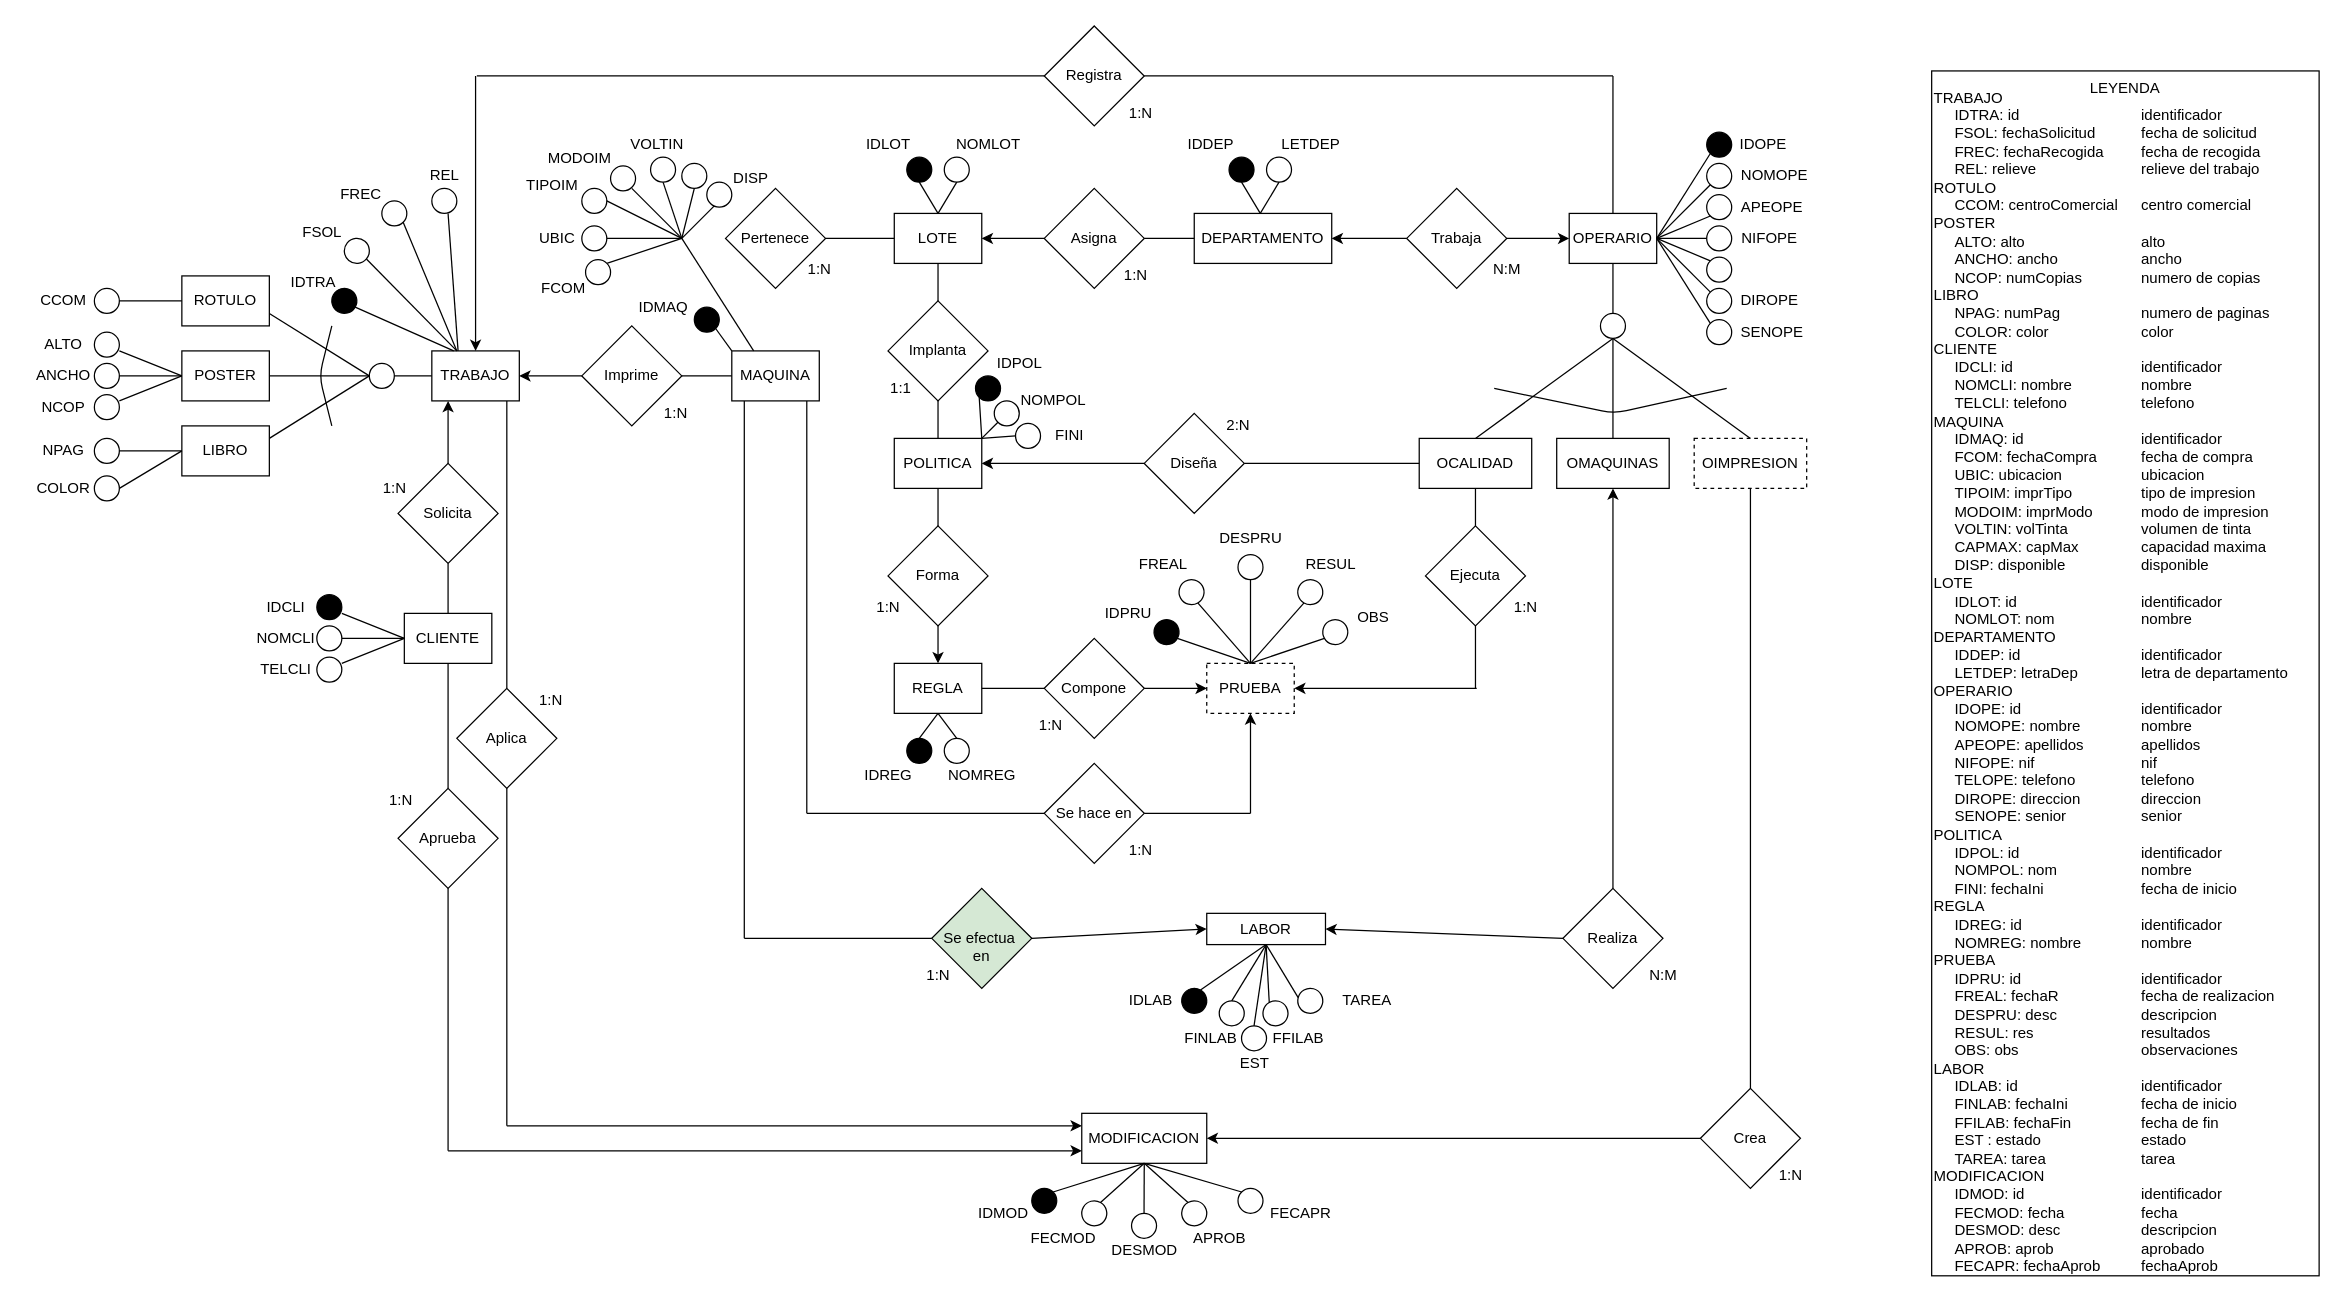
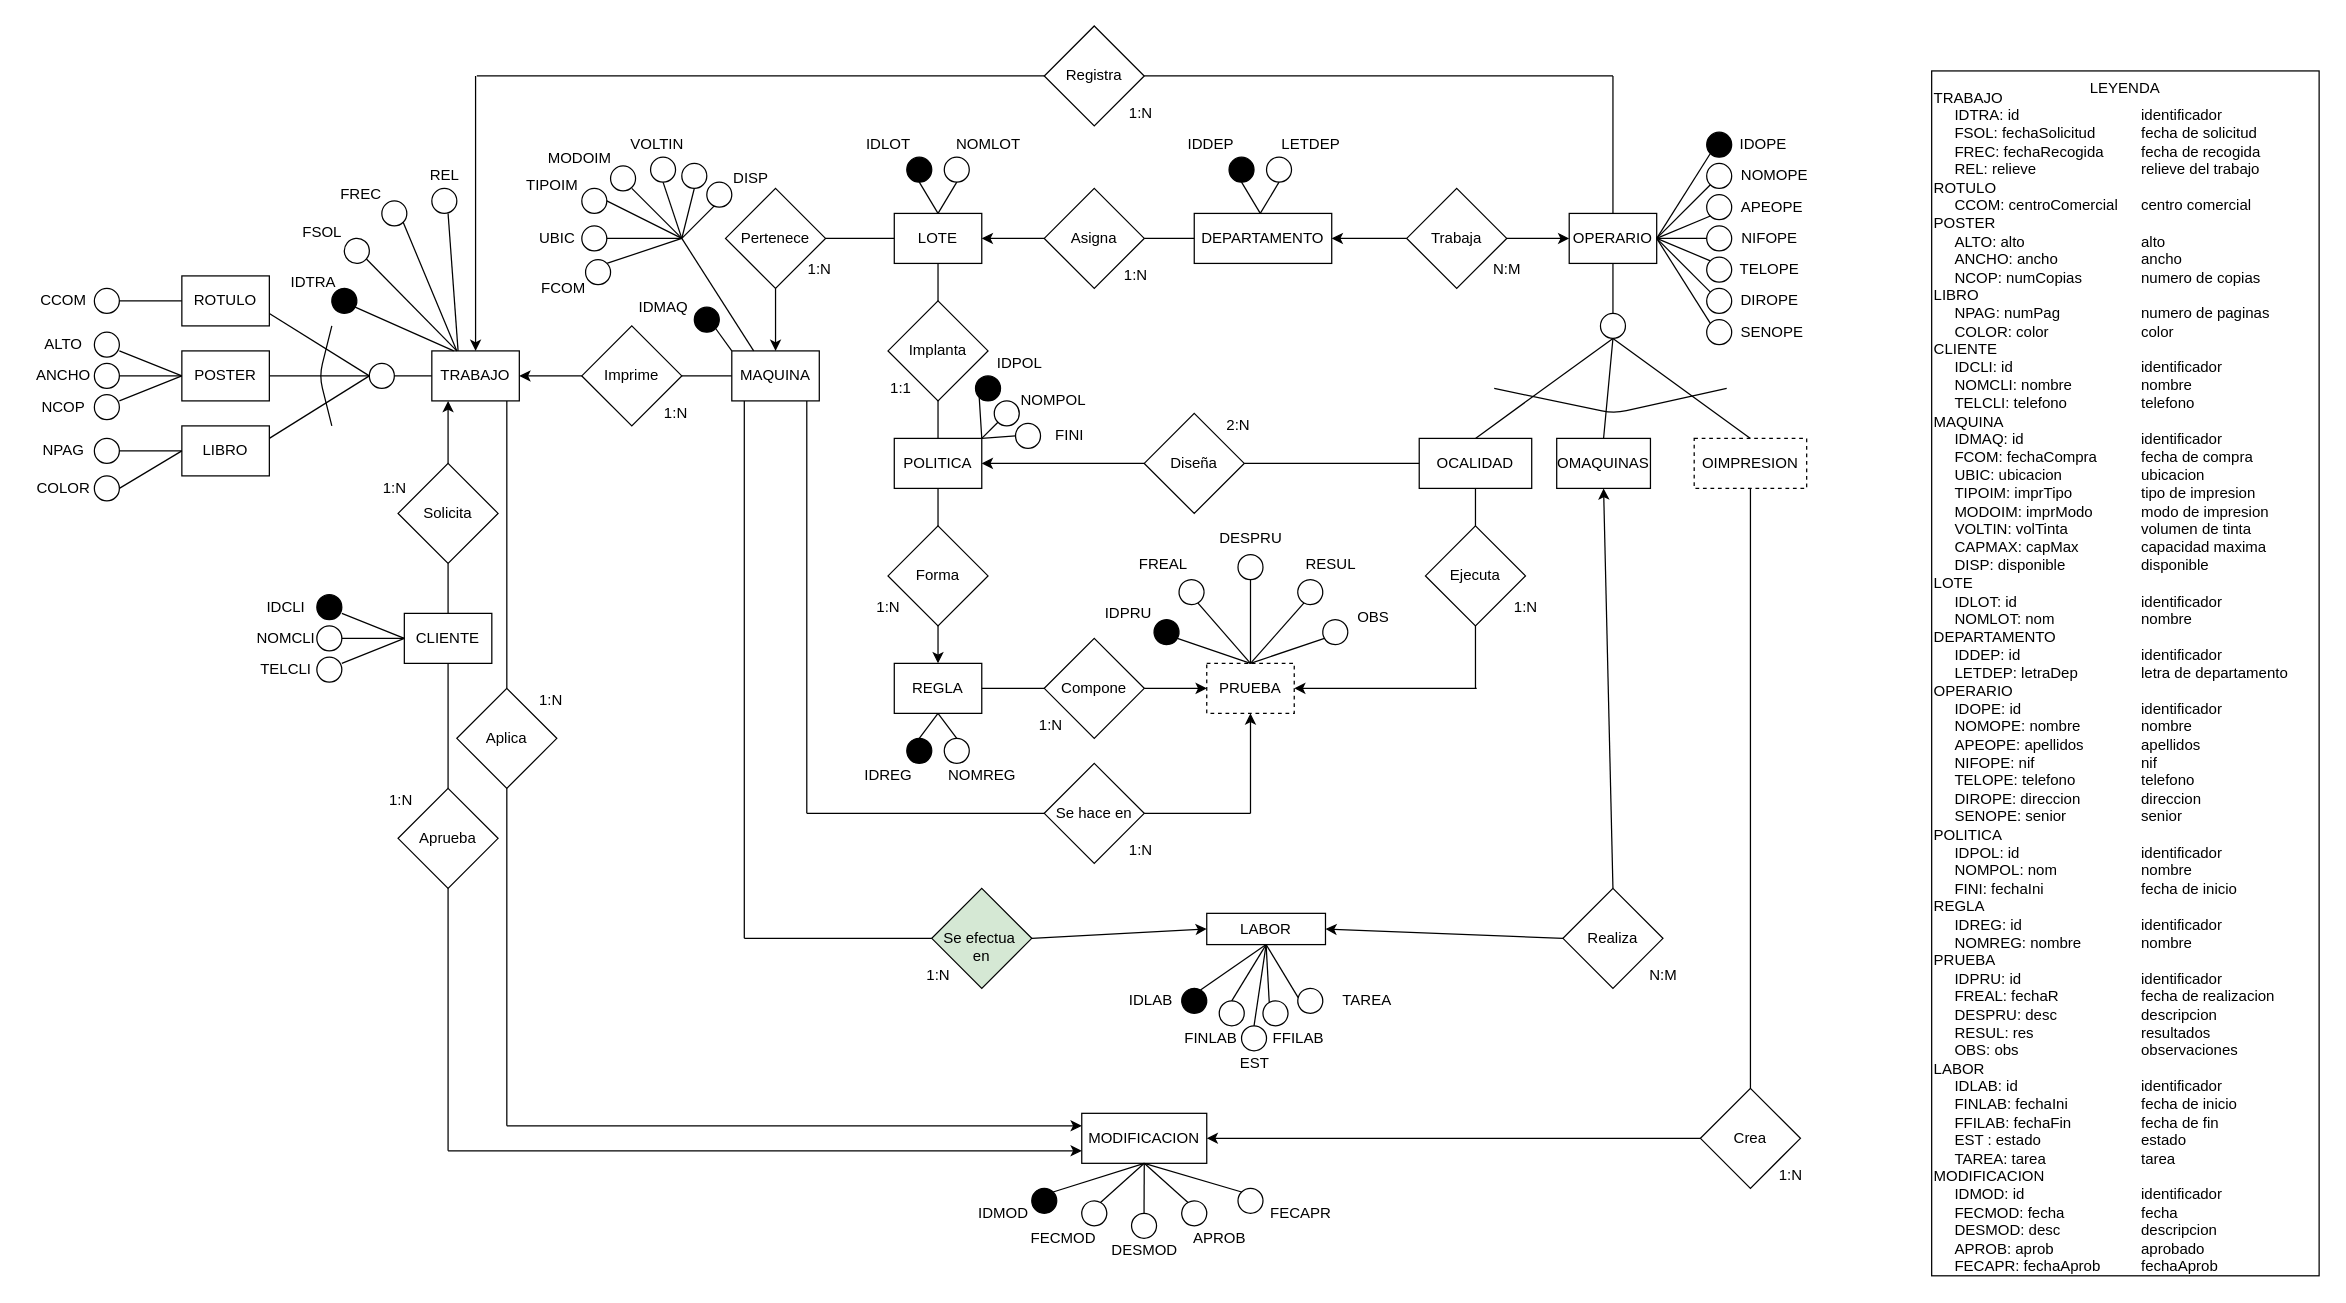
node "TELOPE": added
edge "Pertenece" -> "MAQUINA": added
node "OMAQUINAS": size 113x50 -> 94x50
